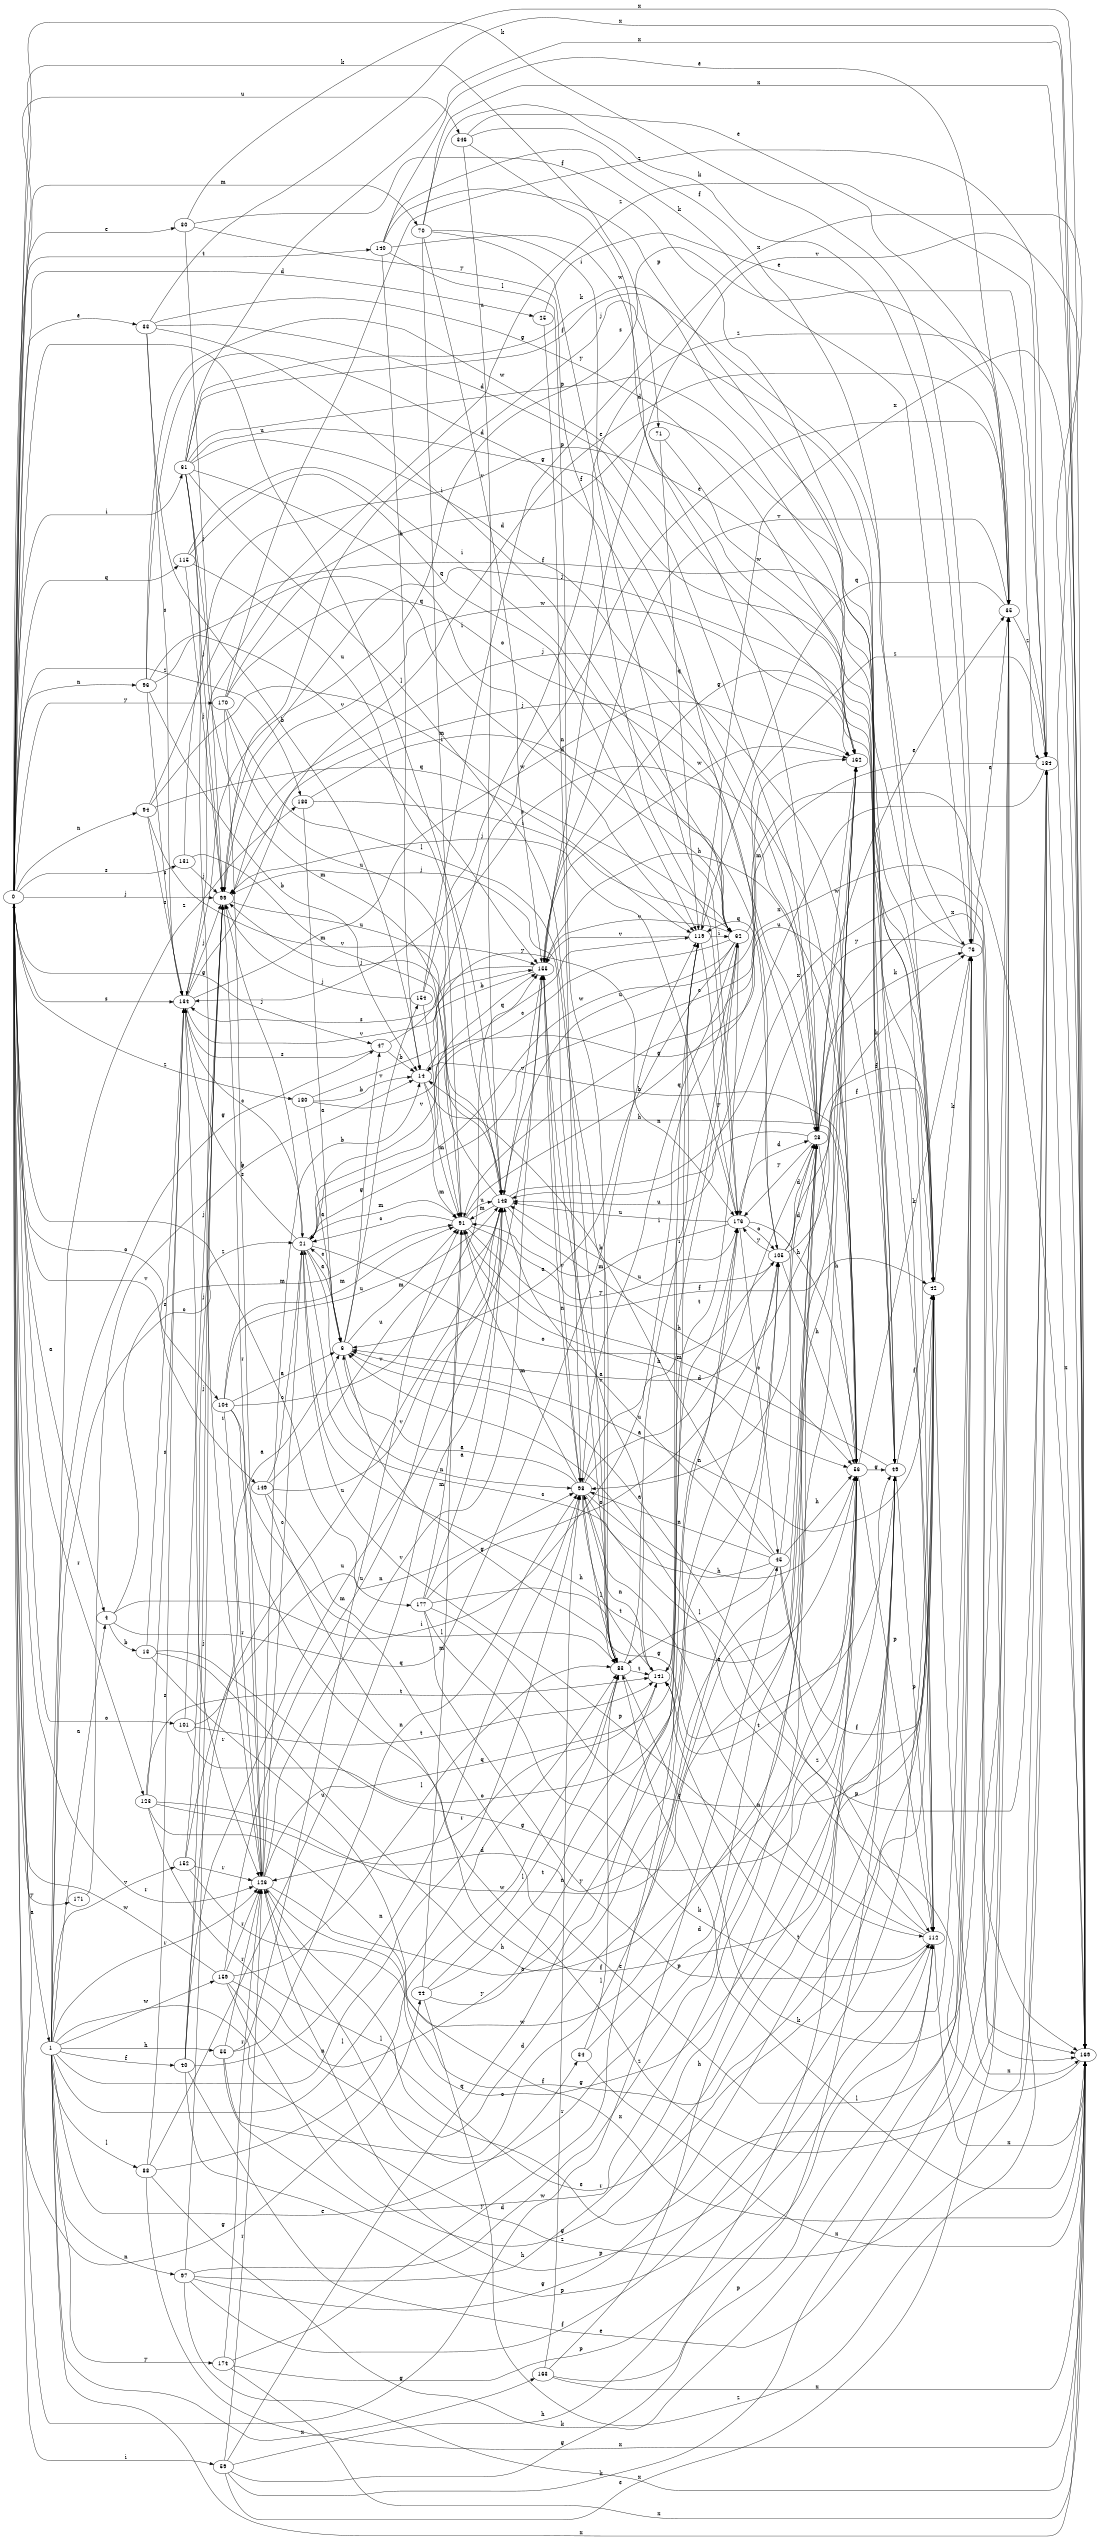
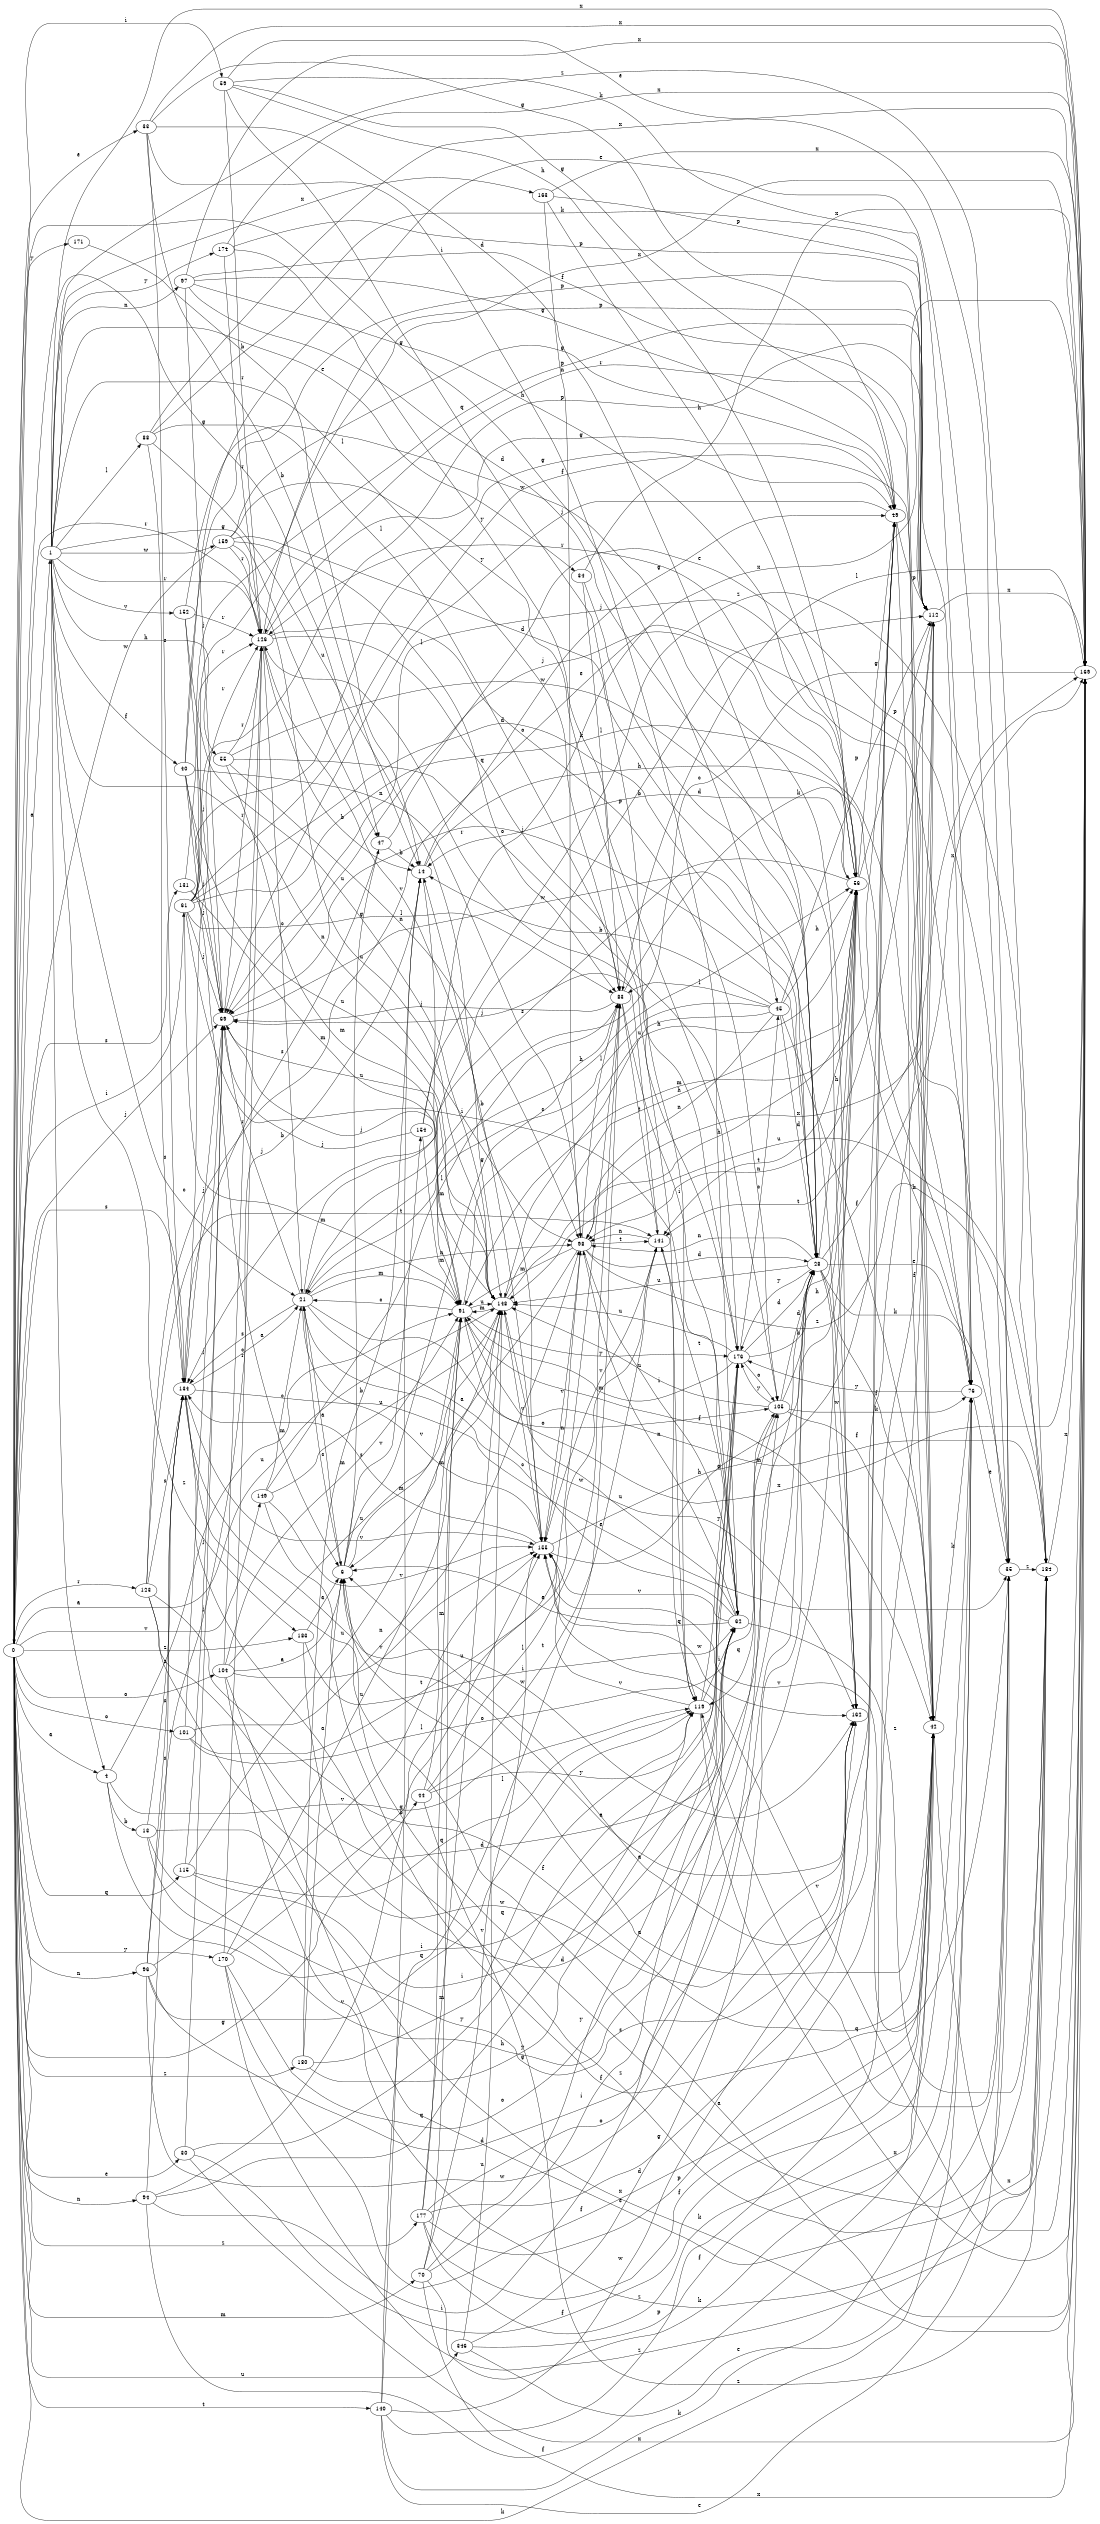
node "25": removed
node "71": removed
node "99": label "99" -> "69"
edge "177" -> "148": label "a" -> "u"
